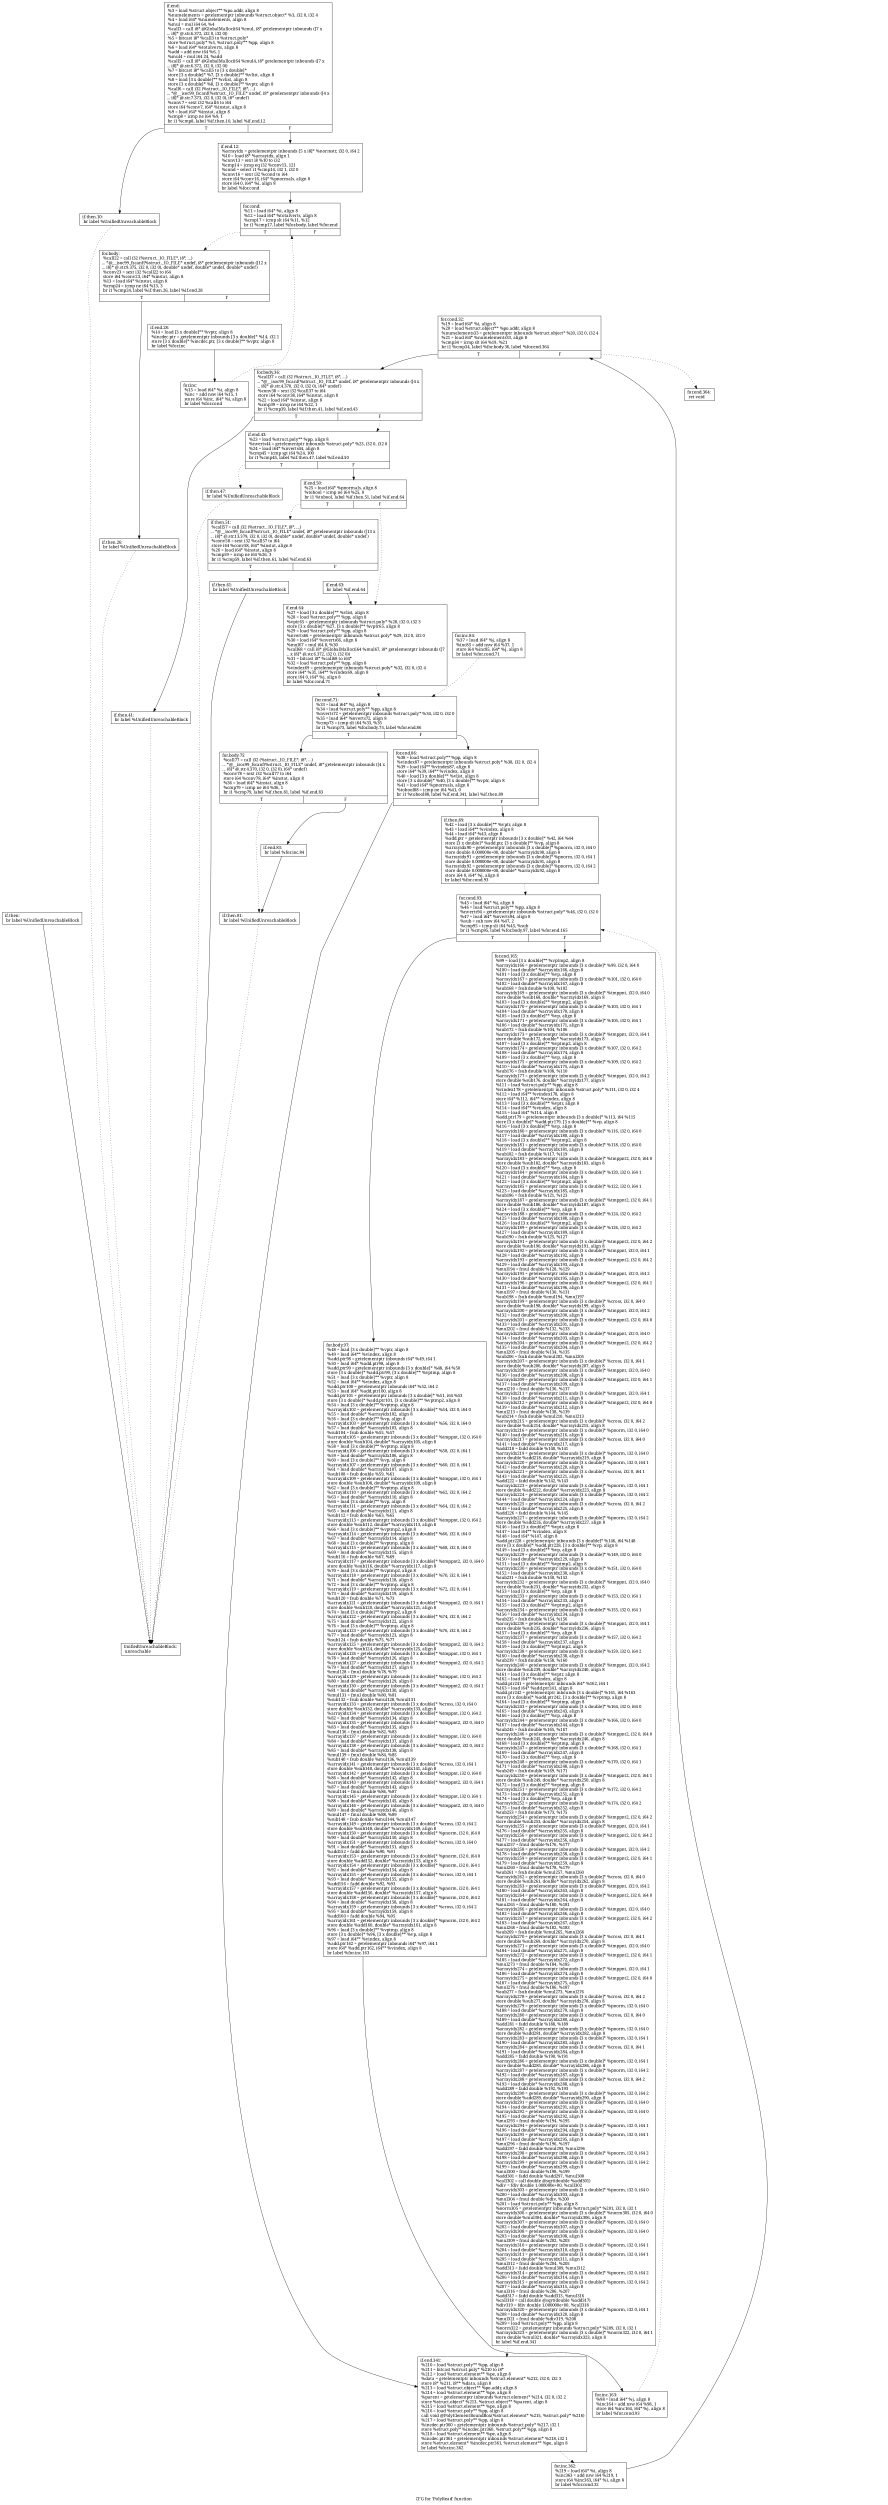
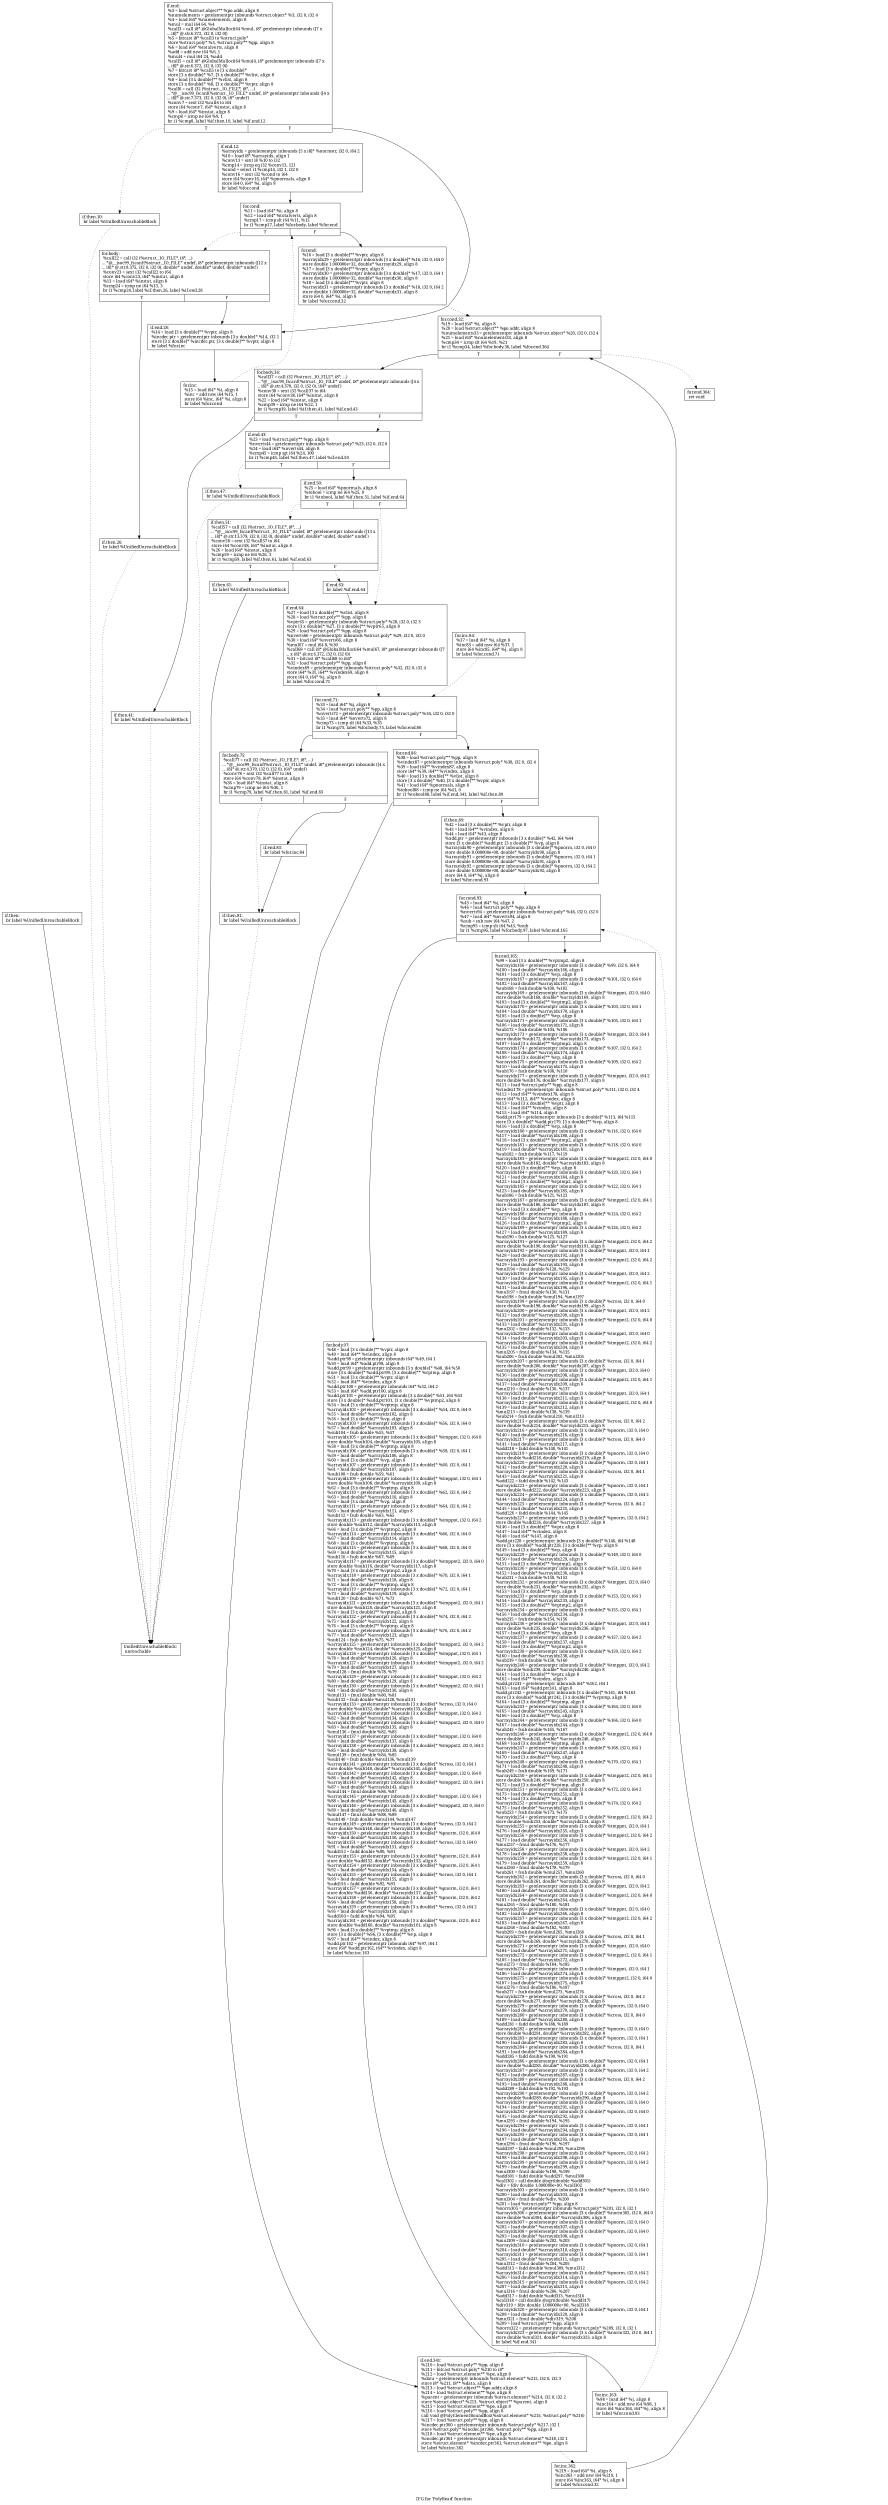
edge "if.end:" -> "if.end.12:": now "if.end:" -> "if.end.28:"
edge "if.end:" -> "if.then.10:": style solid -> dotted
node "for.end:": added
edge "for.body:" -> "if.end.28:": added
edge "if.then.51:" -> "if.end.63:": added
